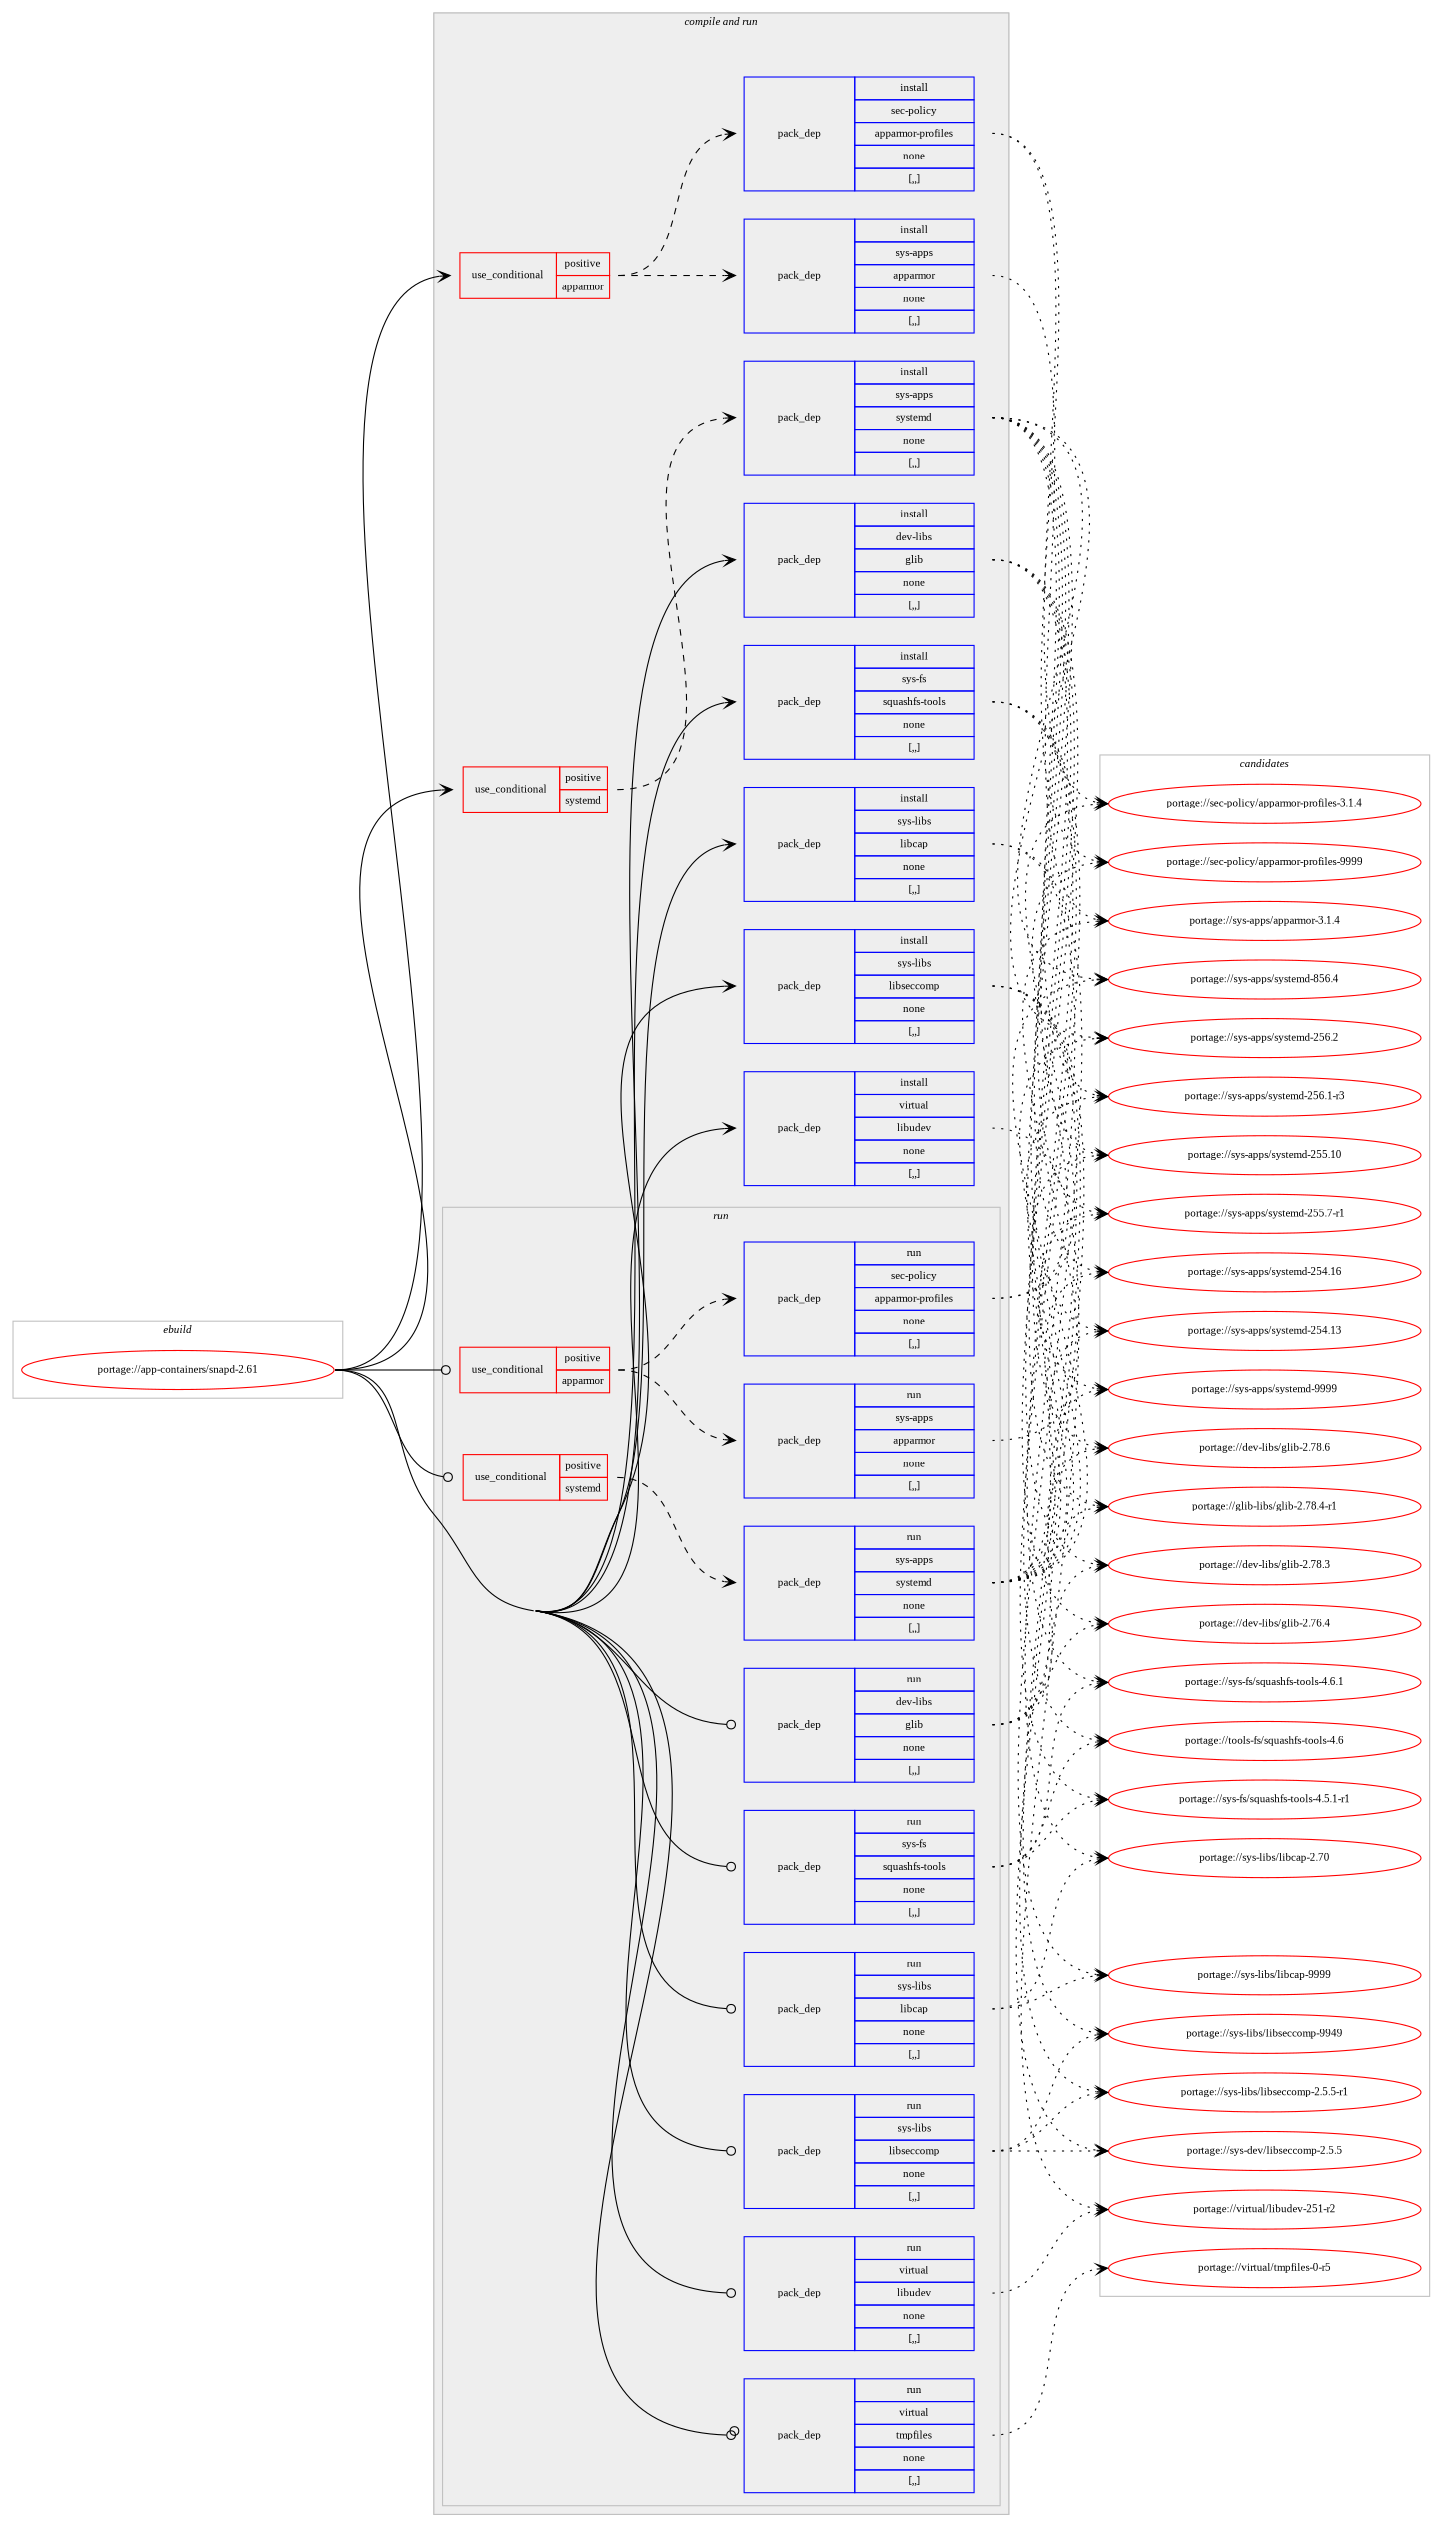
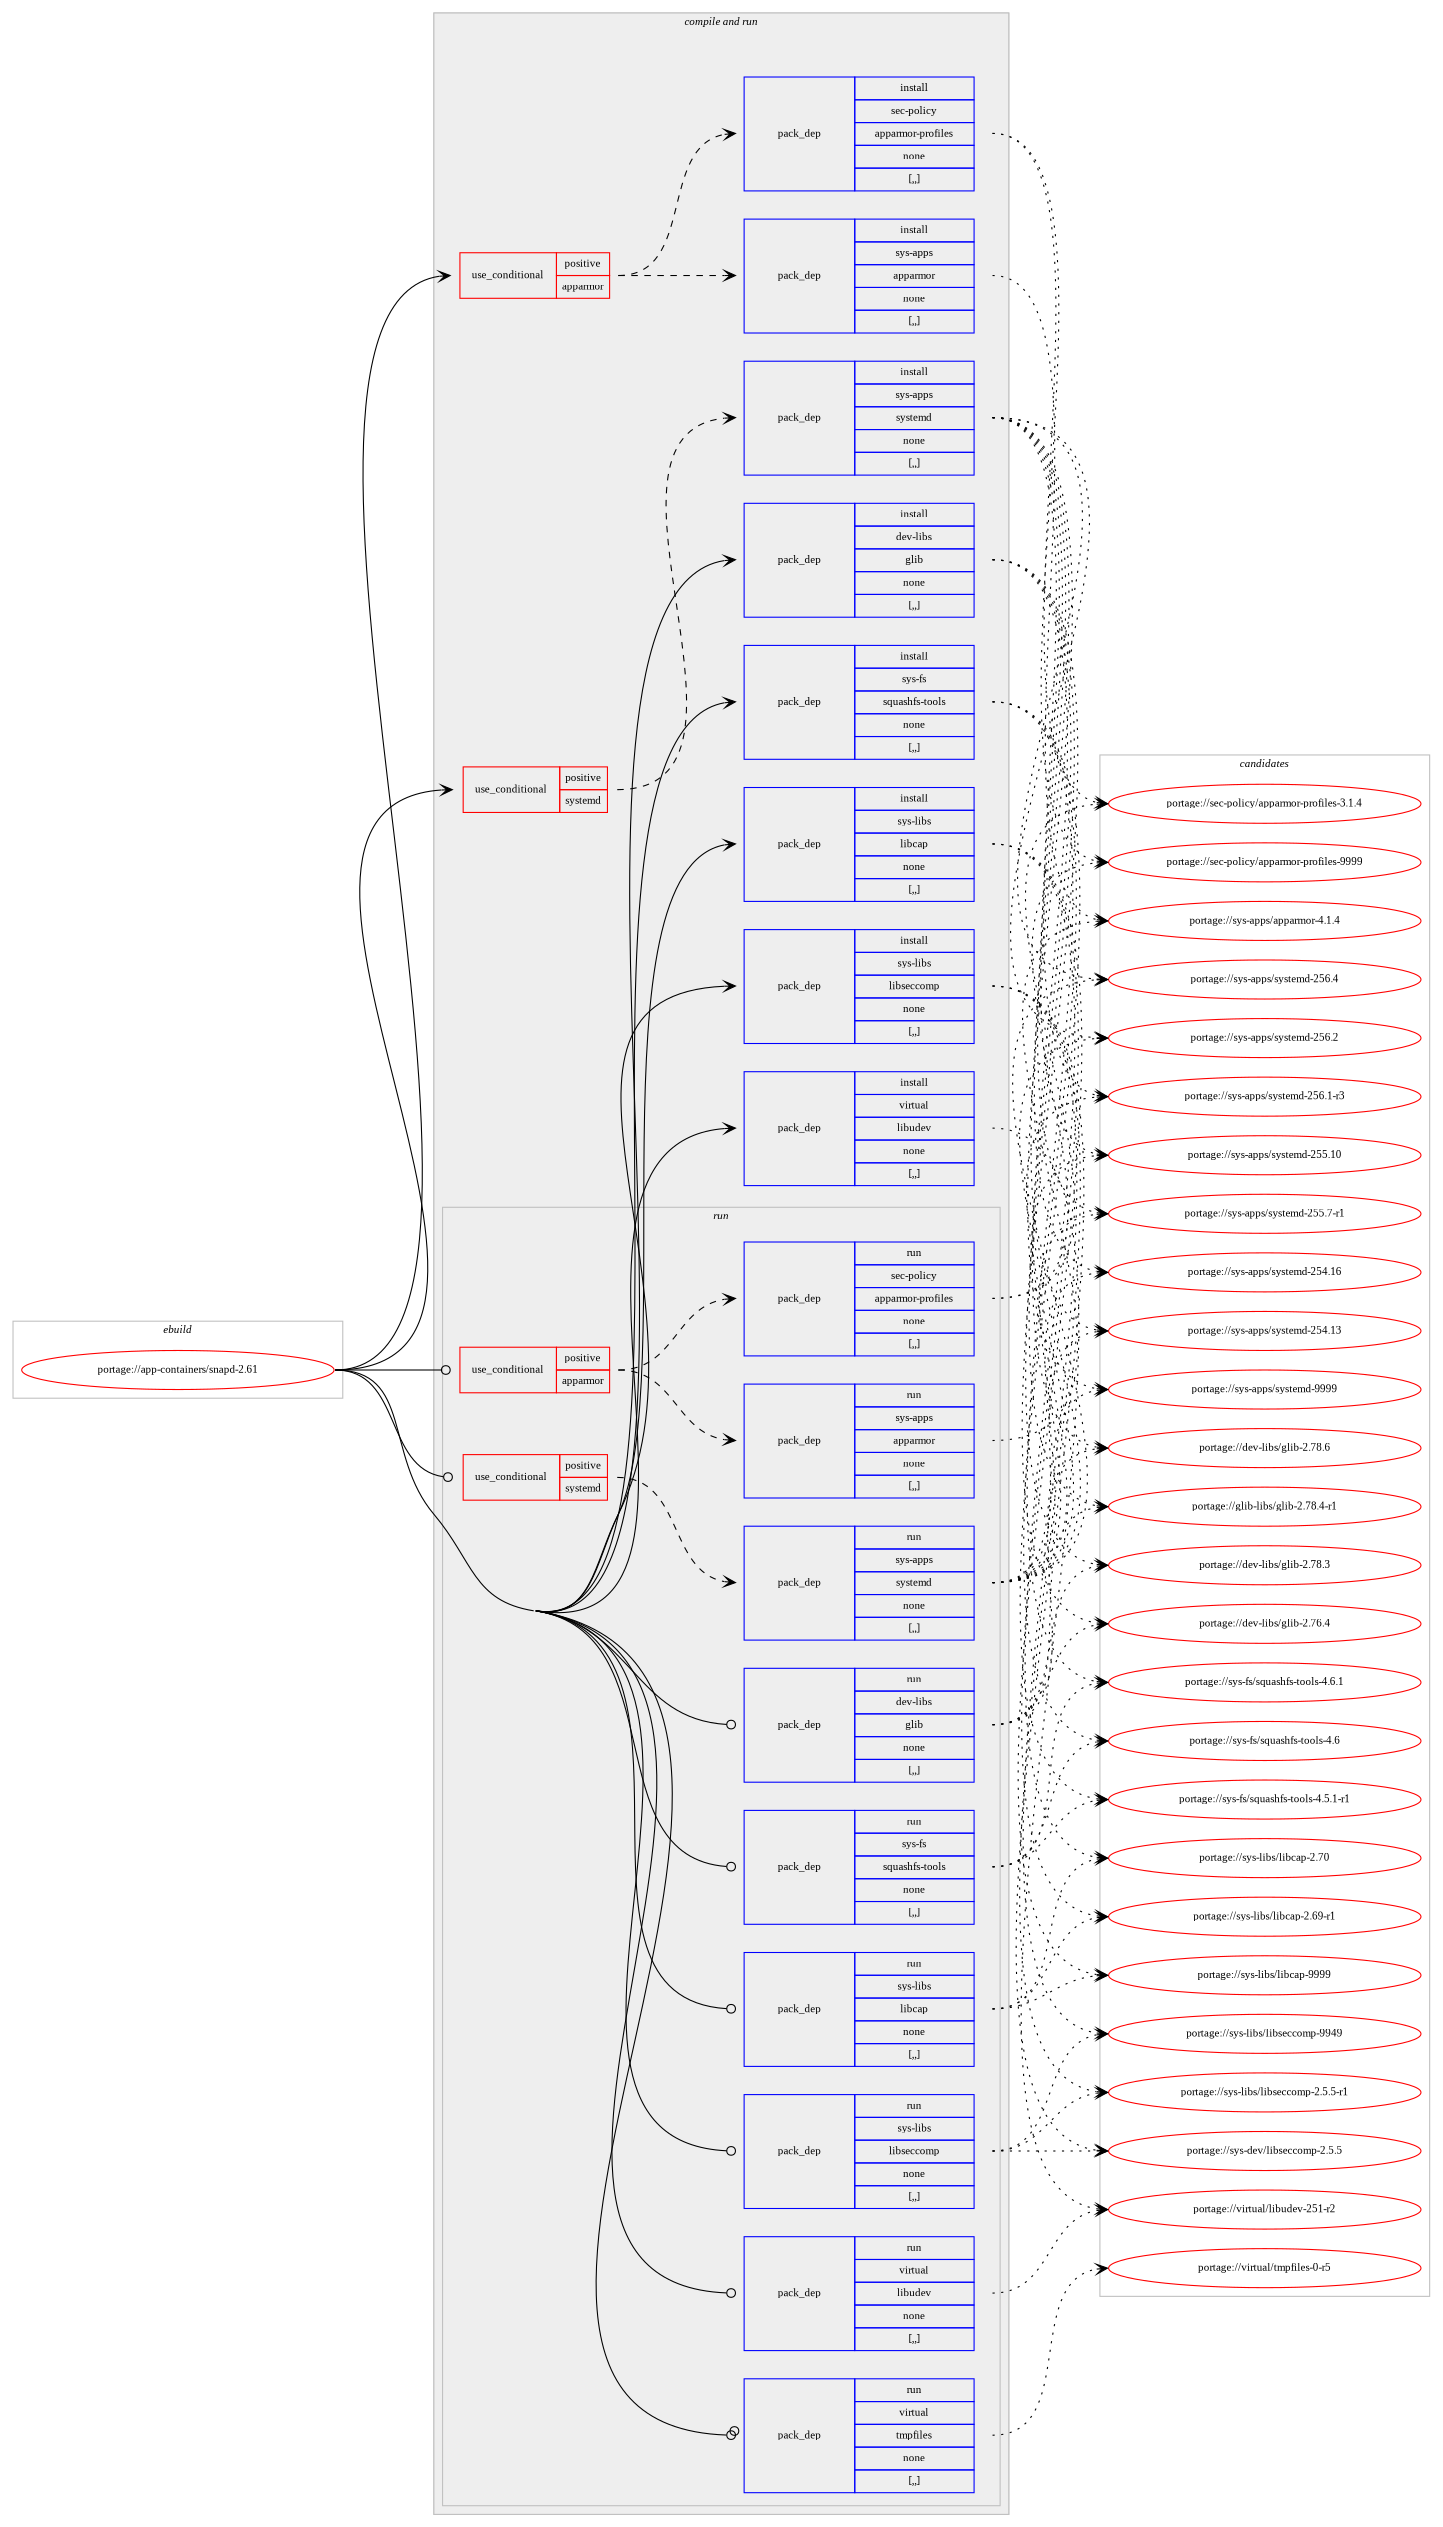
node "portage://sys-apps/apparmor-3.1.4": label "portage://sys-apps/apparmor-3.1.4" -> "portage://sys-apps/apparmor-4.1.4"
node "portage://sys-apps/systemd-856.4": label "portage://sys-apps/systemd-856.4" -> "portage://sys-apps/systemd-256.4"
node "portage://tools-fs/squashfs-tools-4.6": label "portage://tools-fs/squashfs-tools-4.6" -> "portage://sys-fs/squashfs-tools-4.6"
node "portage://sys-libs/libcap-2.69-r1": added
